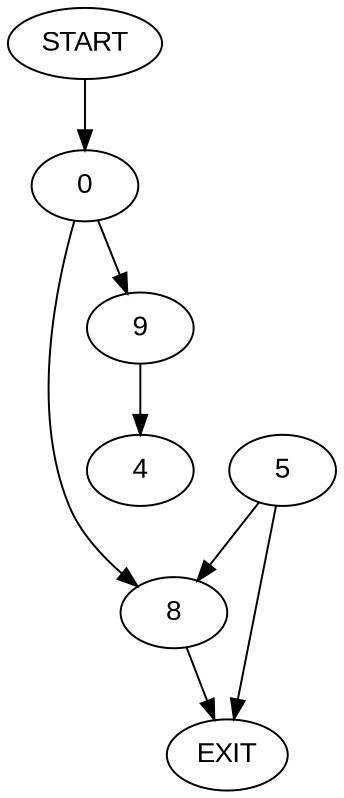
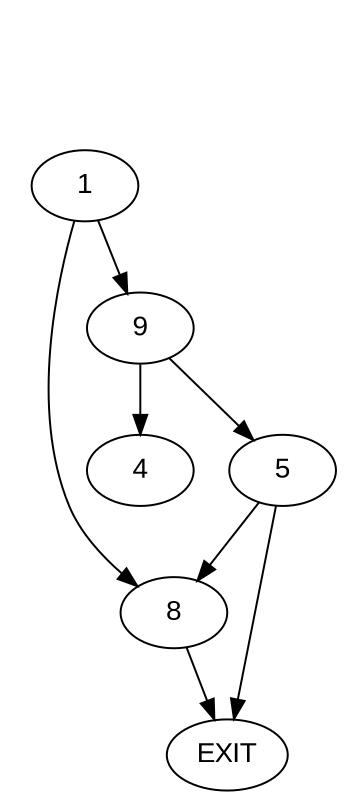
node "START": removed
node "0": label "0" -> "1"
edge "9" -> "5": added
